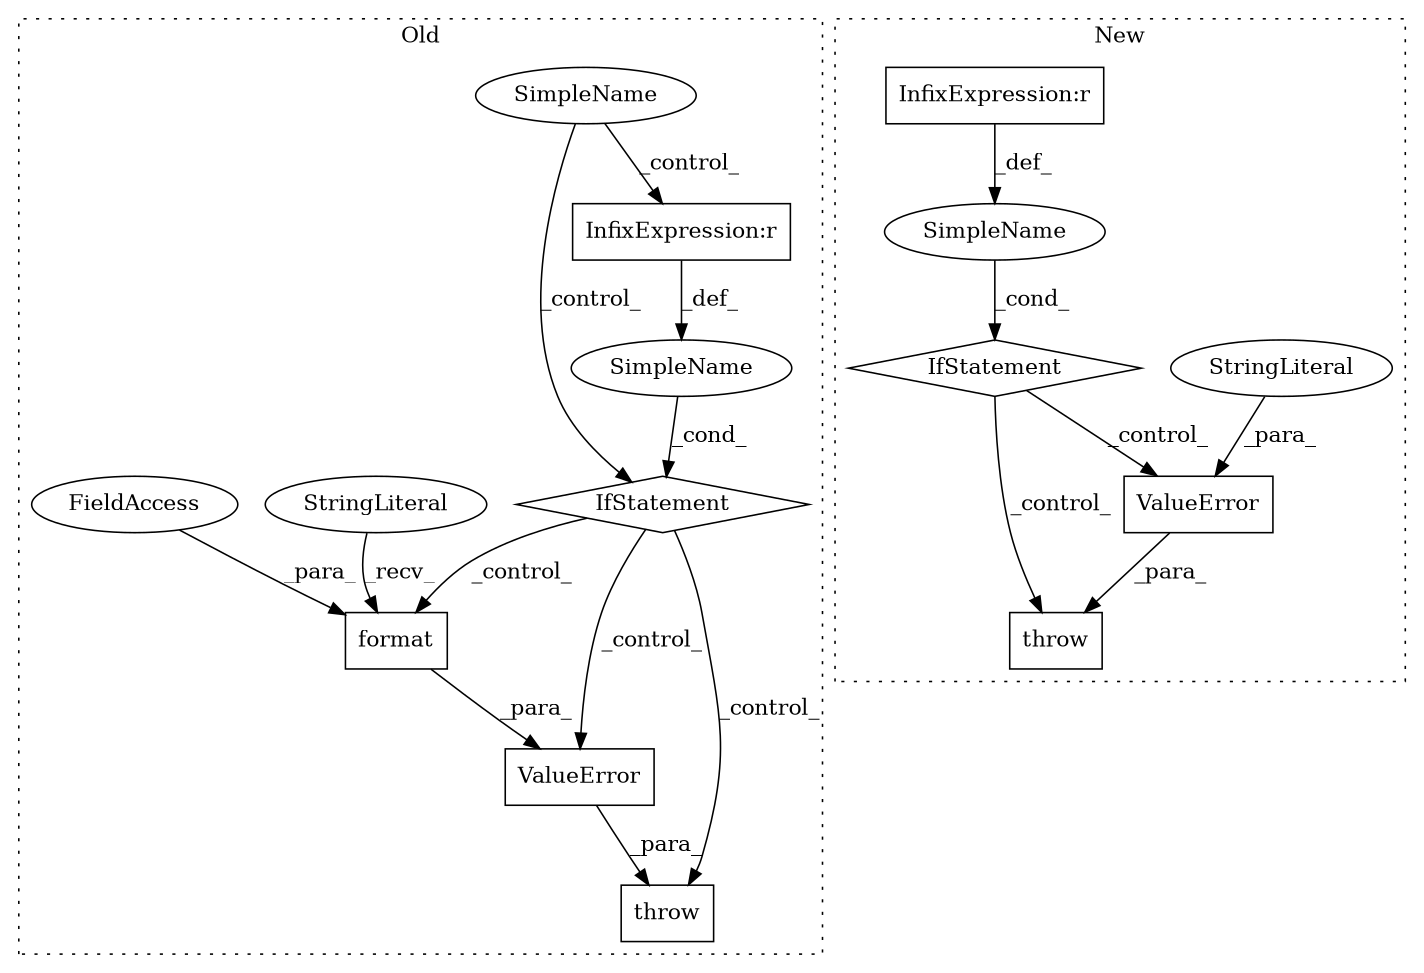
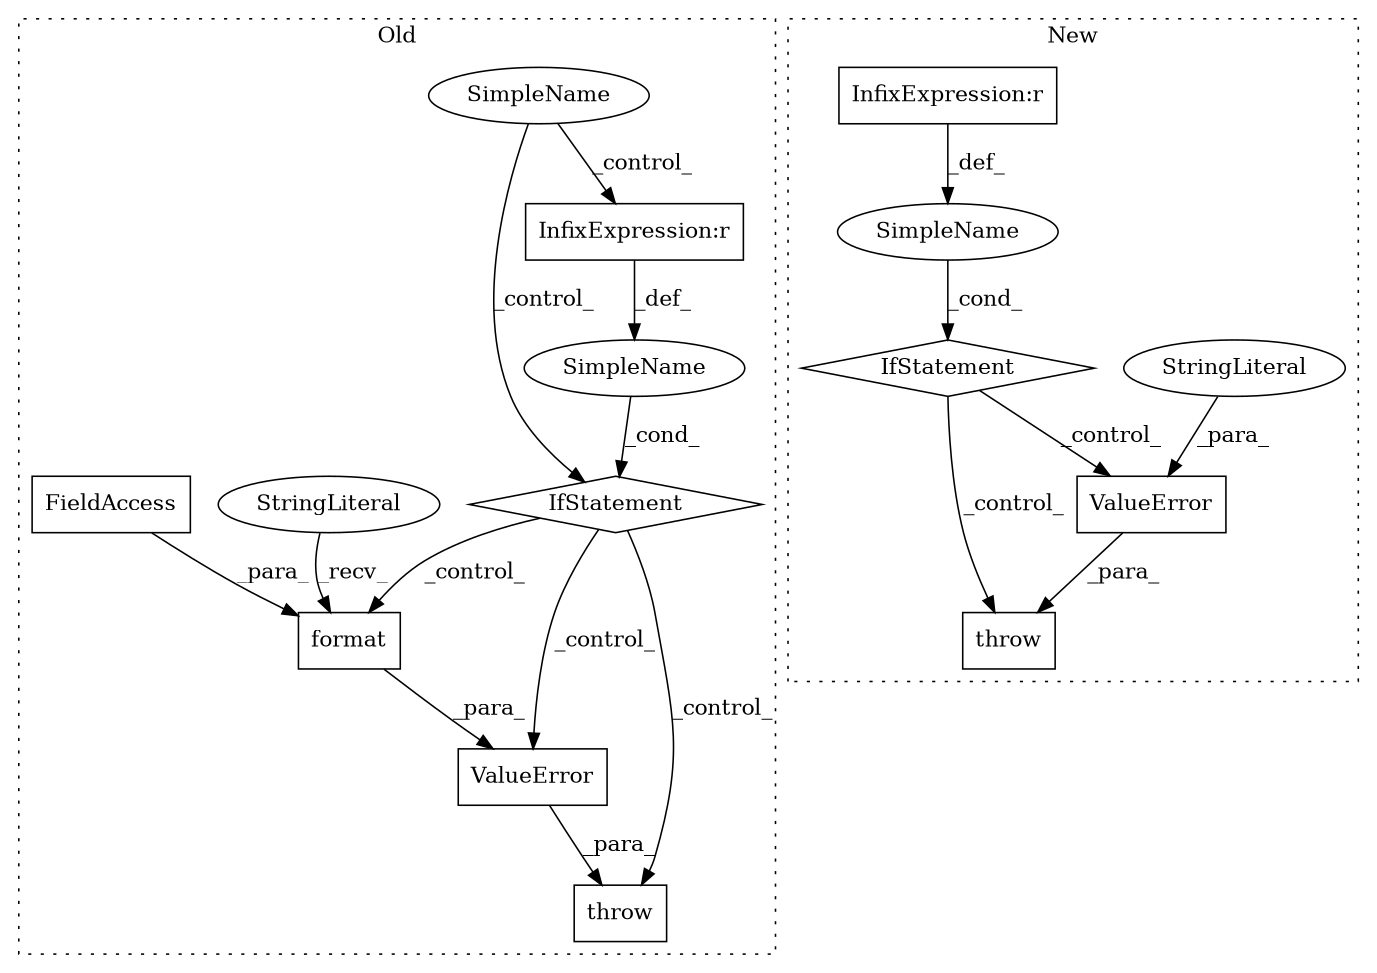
node "FieldAccess": shape ellipse -> box
